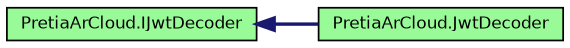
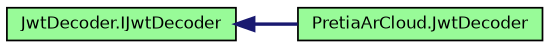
node "PretiaArCloud.IJwtDecoder": label "PretiaArCloud.IJwtDecoder" -> "JwtDecoder.IJwtDecoder"
